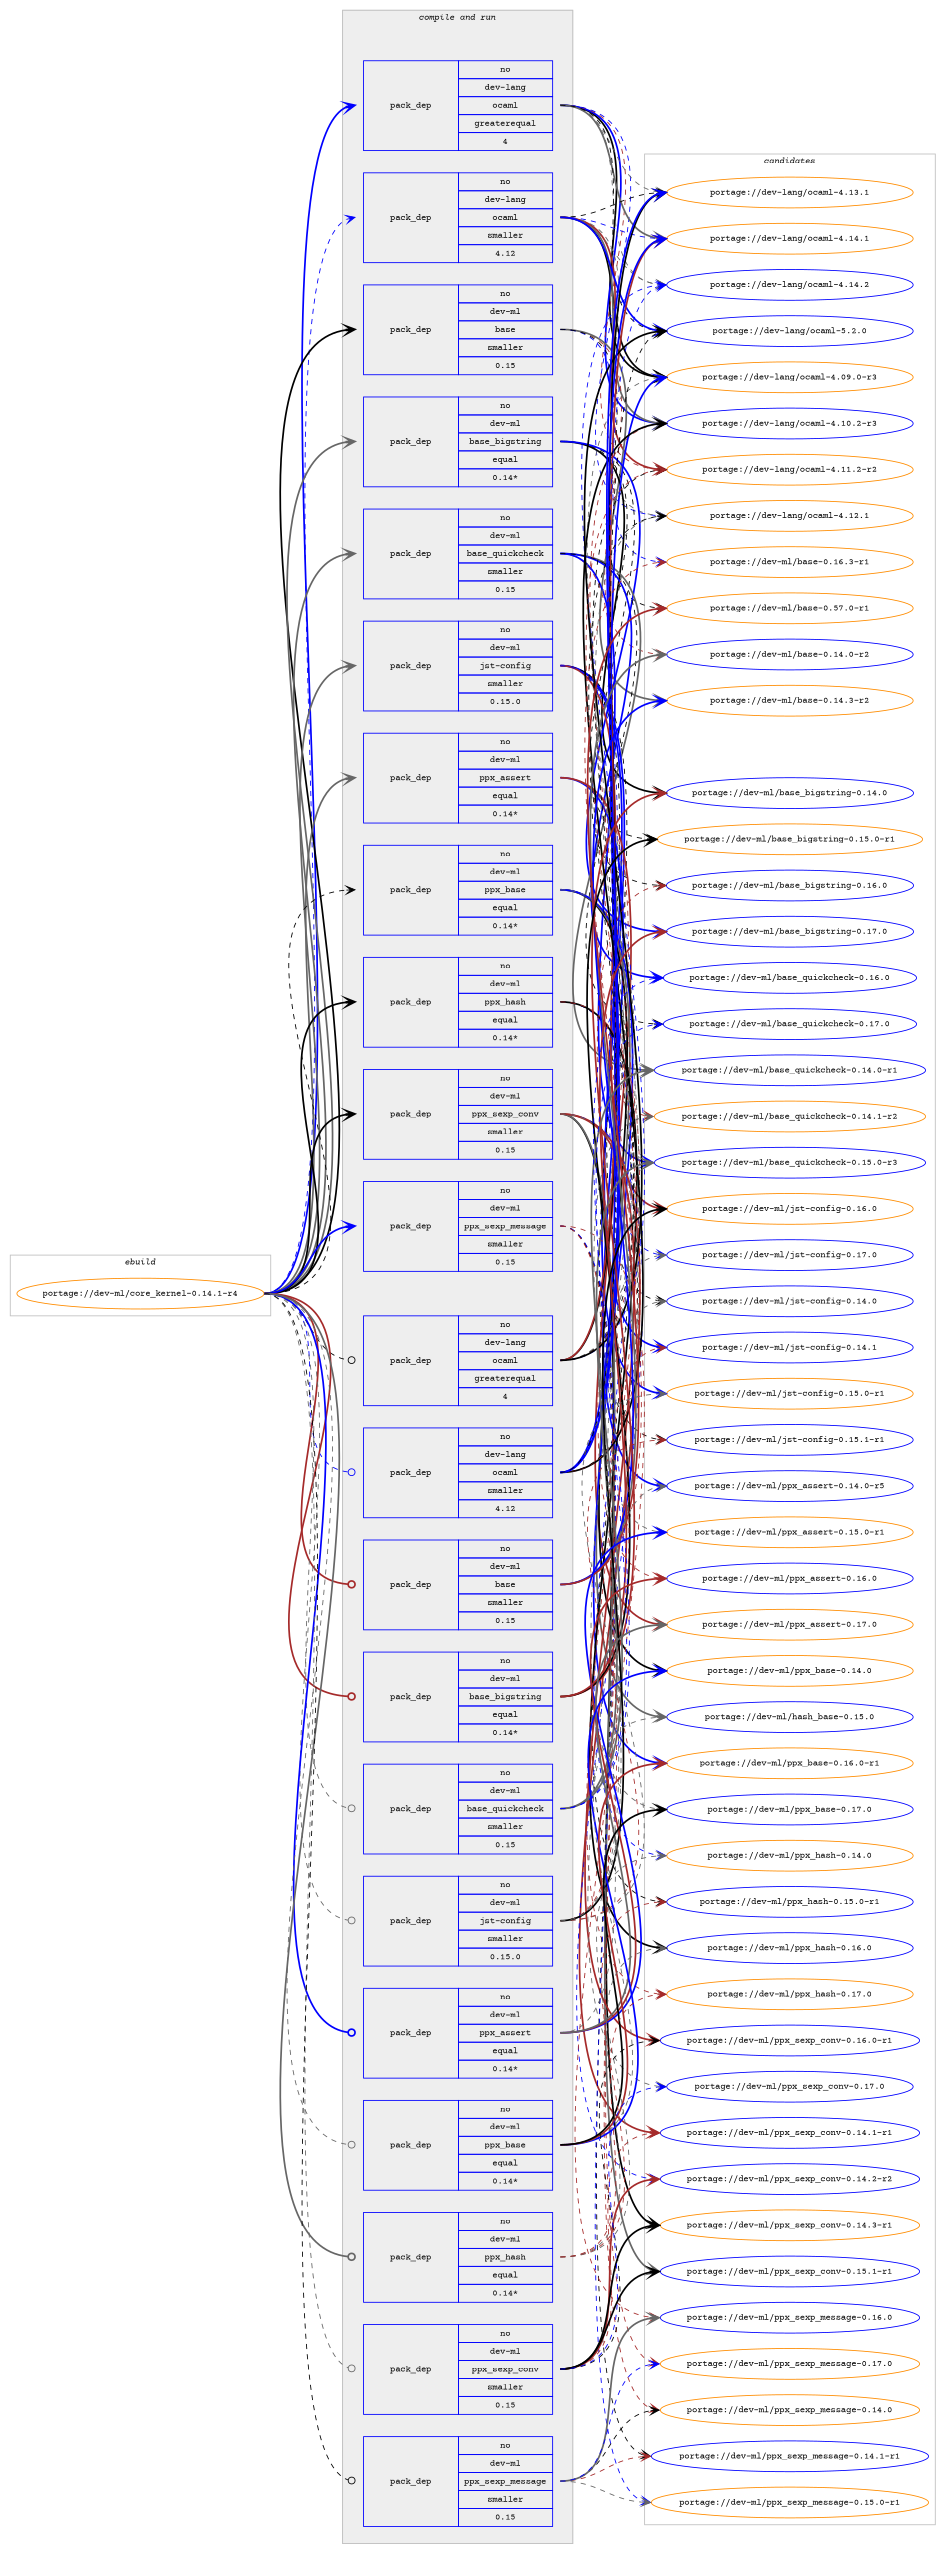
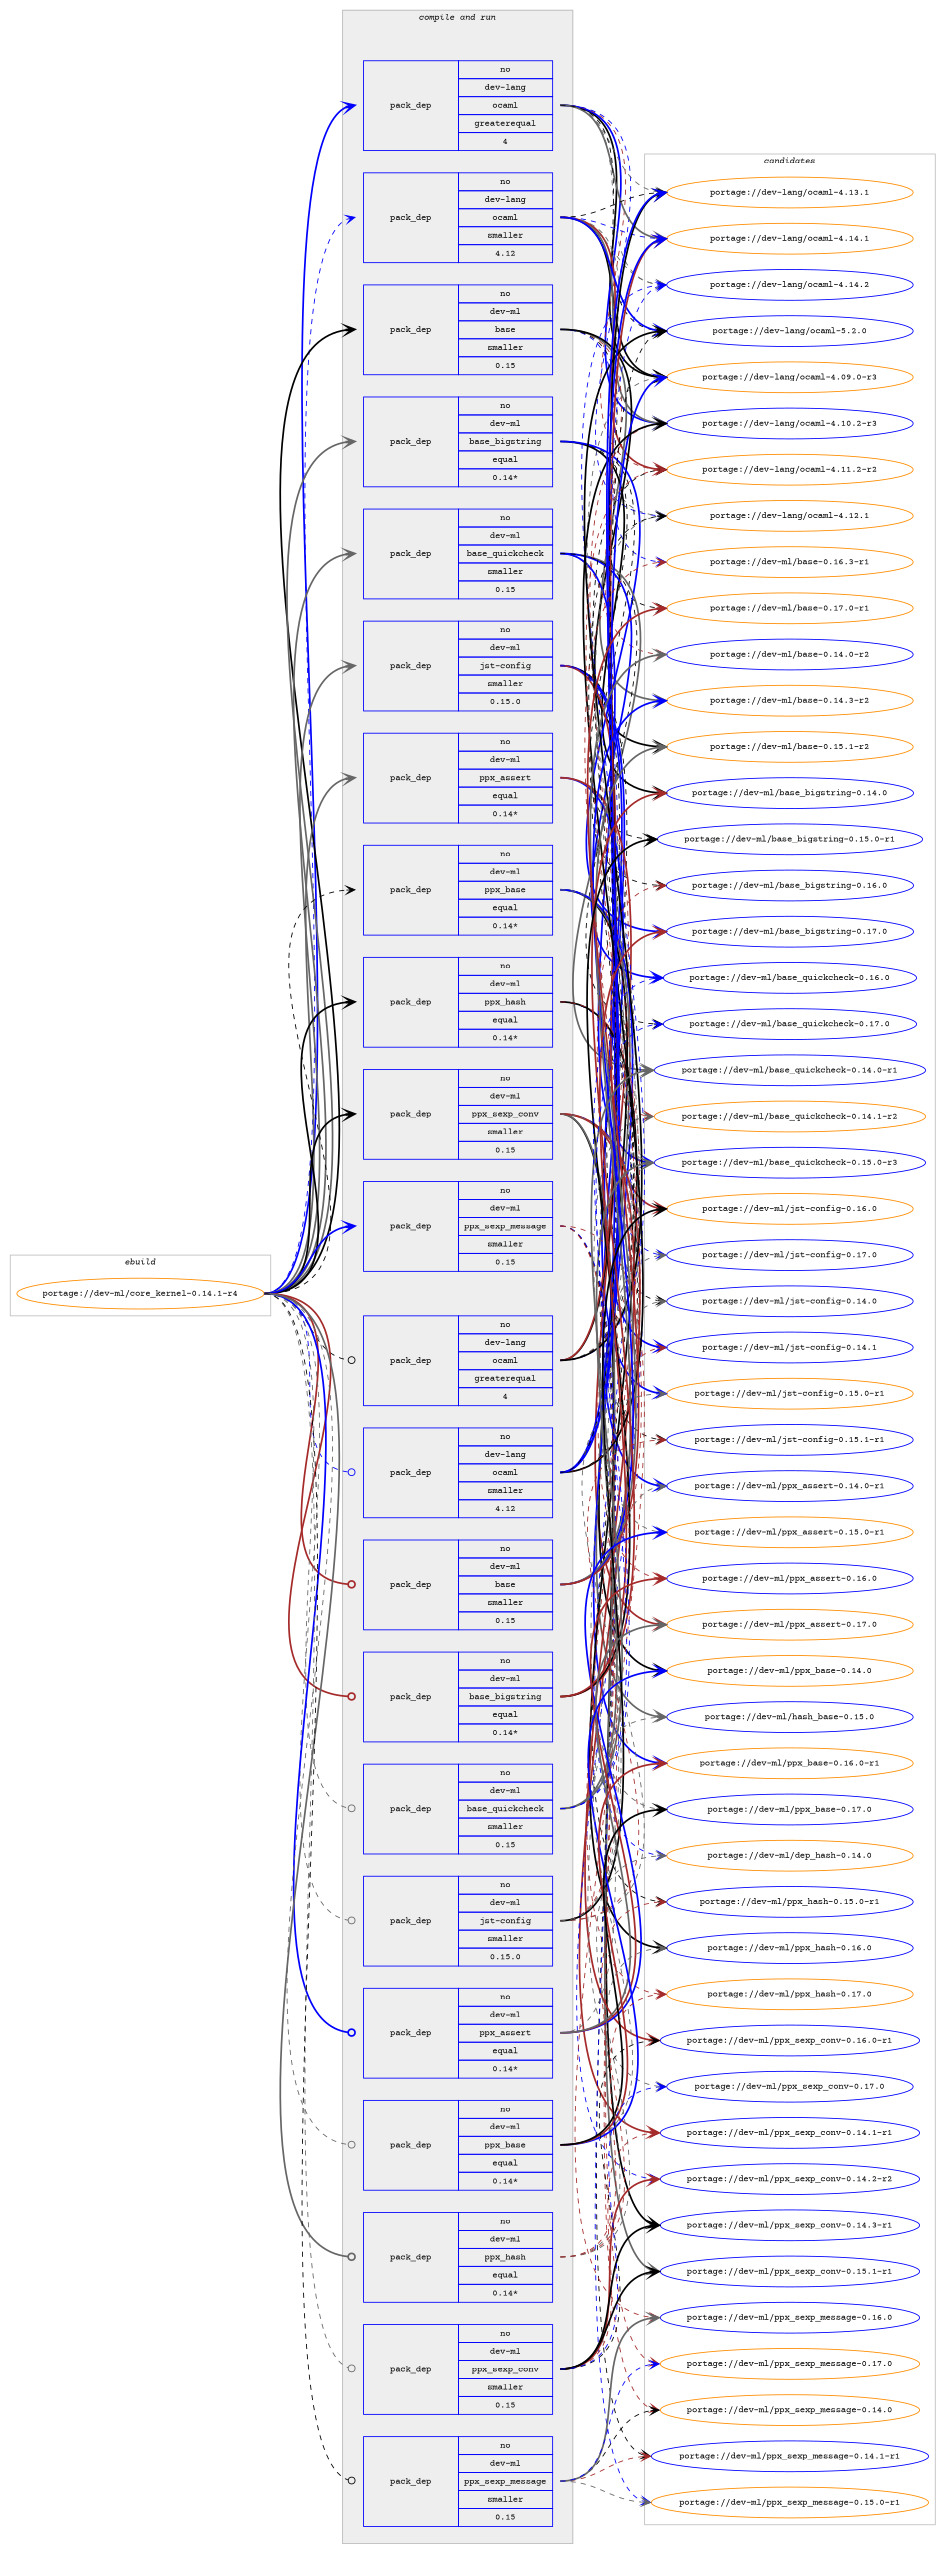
node "portage://dev-ml/base-0.57.0-r1": label "portage://dev-ml/base-0.57.0-r1" -> "portage://dev-ml/base-0.17.0-r1"
node "portage://dev-ml/base-0.15.1-r2": added
node "portage://dev-ml/base_bigstring-0.15.0-r1": color darkorange -> blue
node "portage://dev-ml/ppx_assert-0.14.0-r5": label "portage://dev-ml/ppx_assert-0.14.0-r5" -> "portage://dev-ml/ppx_assert-0.14.0-r1"
node "portage://dev-ml/ppx_hash-0.14.0": label "portage://dev-ml/ppx_hash-0.14.0" -> "portage://dev-ml/dep_hash-0.14.0"
node "portage://dev-ml/ppx_sexp_conv-0.14.3-r1": color darkorange -> blue
